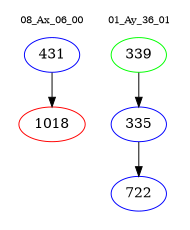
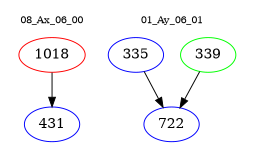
cluster "01_Ay_36_01": label "01_Ay_36_01" -> "01_Ay_06_01"
edge "431" -> "1018": reversed
edge "339" -> "335": now "339" -> "722"
